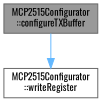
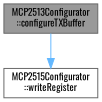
node "MCP2515Configurator ::configureTXBuffer": label "MCP2515Configurator ::configureTXBuffer" -> "MCP2513Configurator ::configureTXBuffer"
